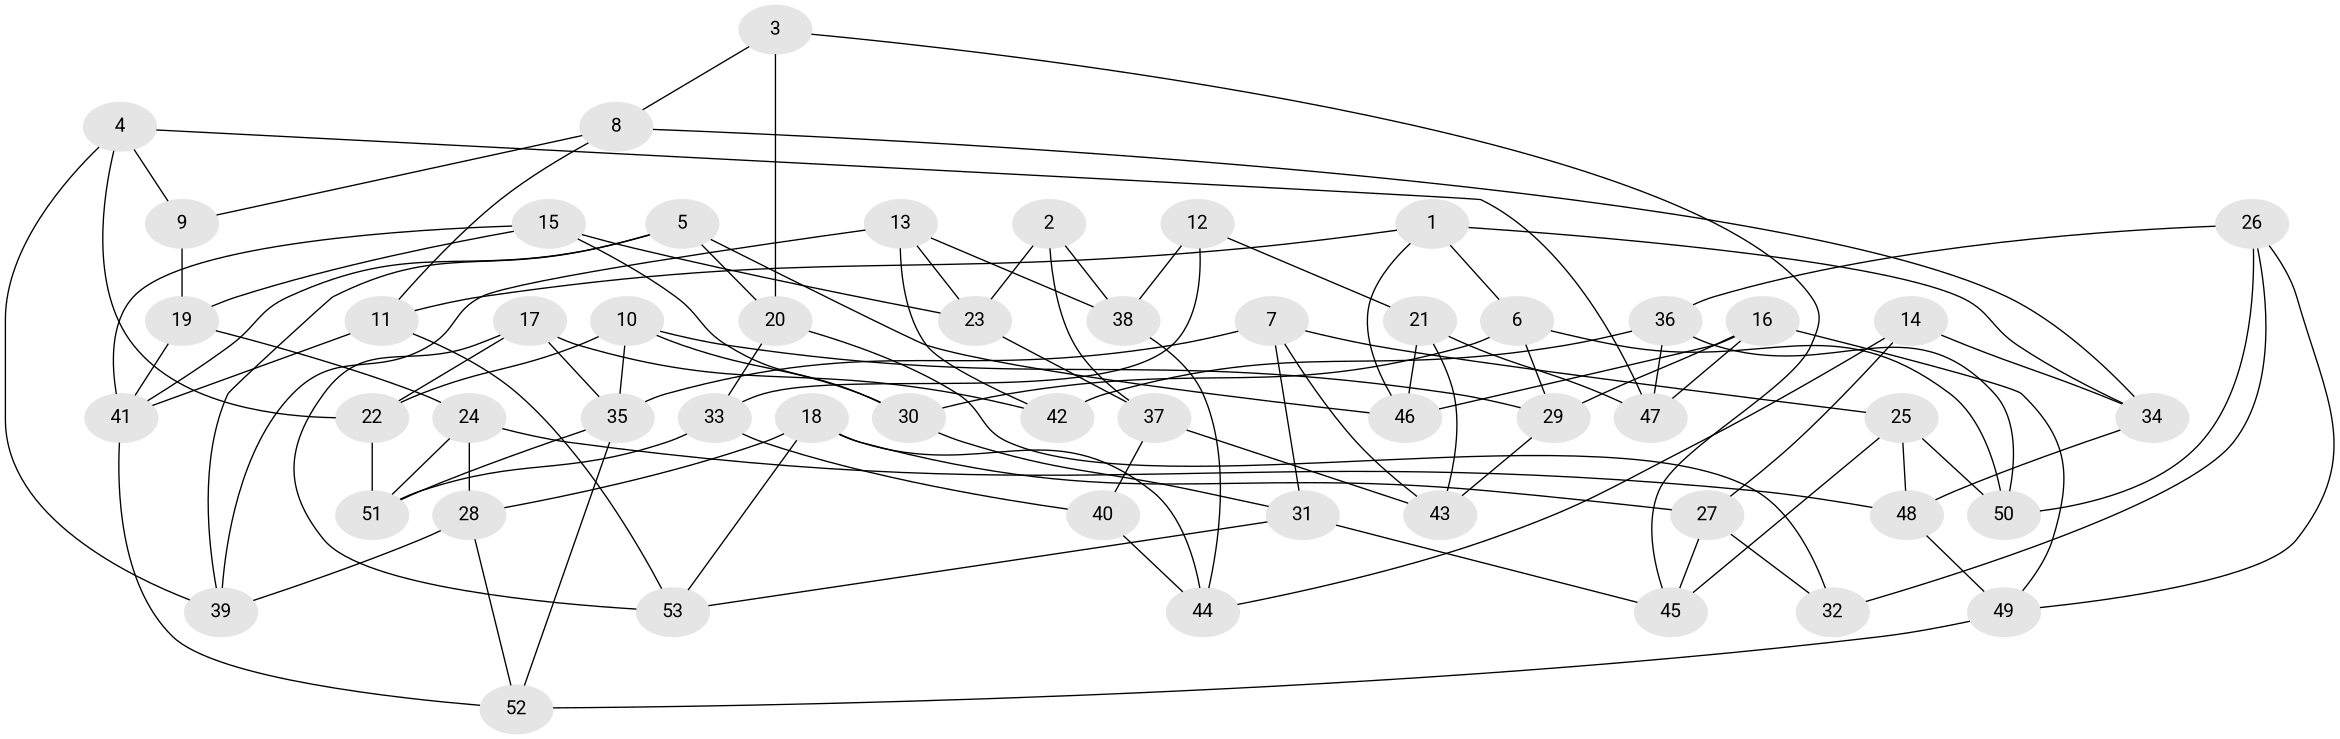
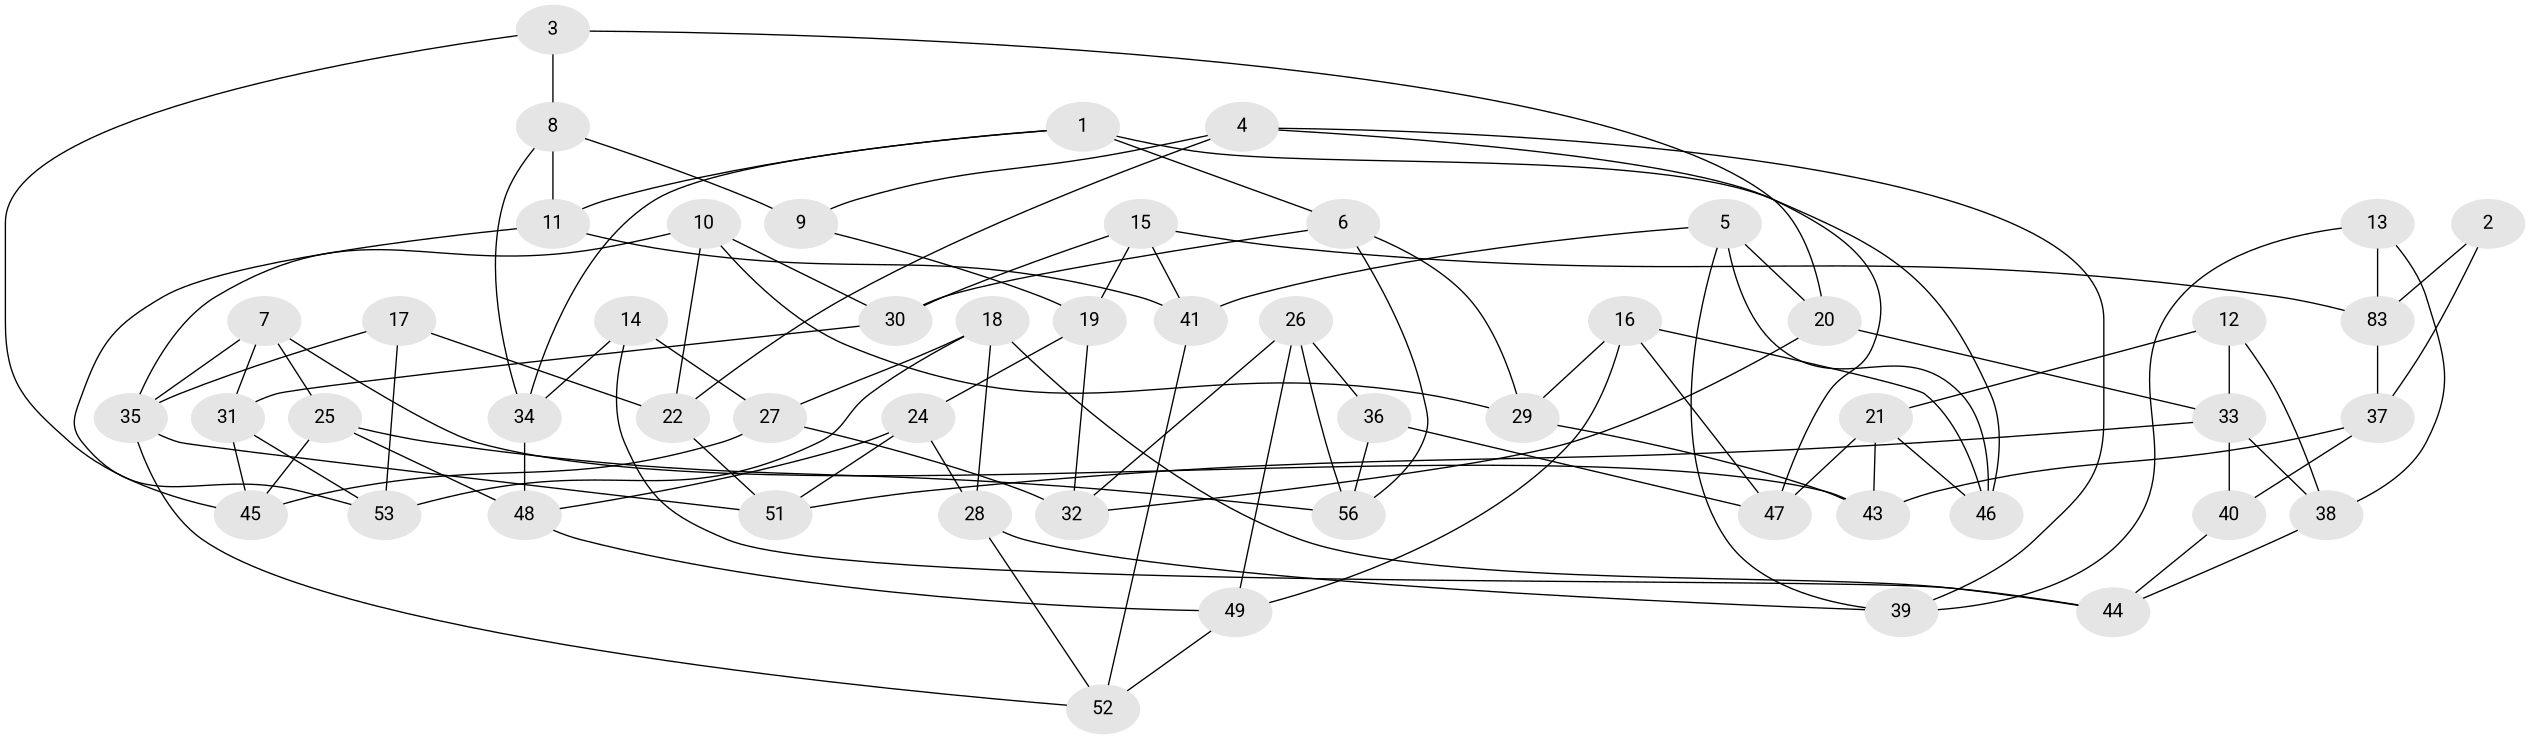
edge "2" -- "38": now "33" -- "38"
node "23": label "23" -> "83"
edge "19" -- "41": now "19" -- "32"
node "42": removed
node "50": label "50" -> "56"
